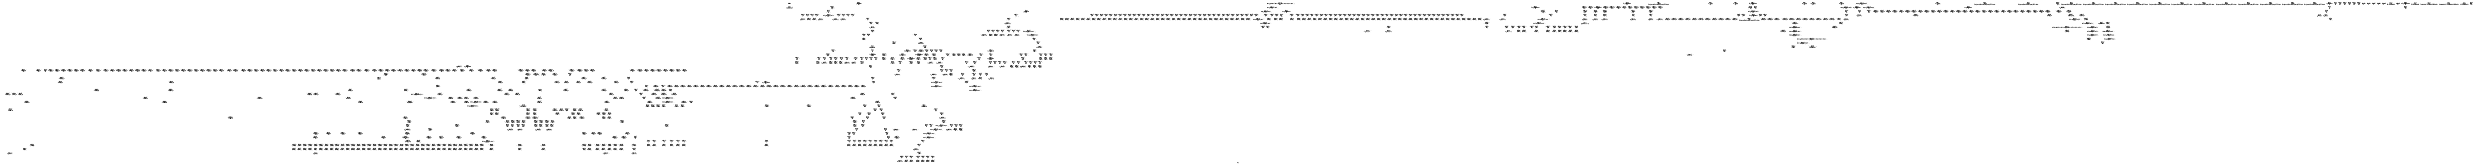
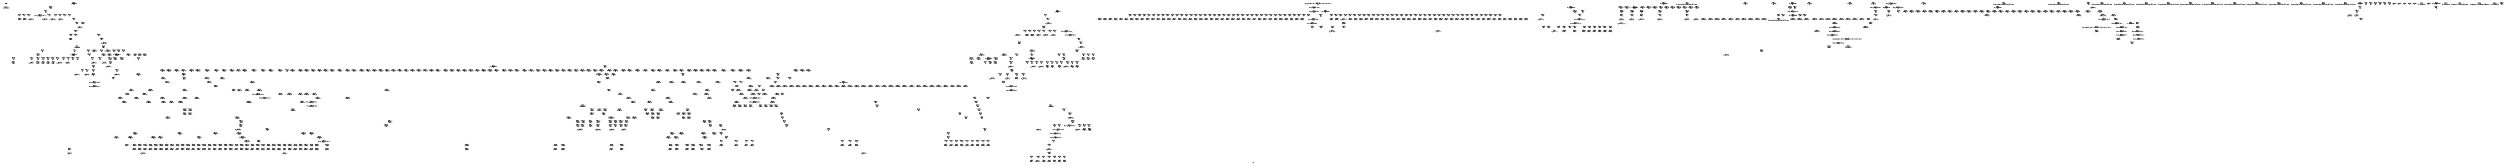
node "NodeID: 297": removed
node "NodeID: 217": removed
node "NodeID: 454": removed
node "NodeID: 520": removed
